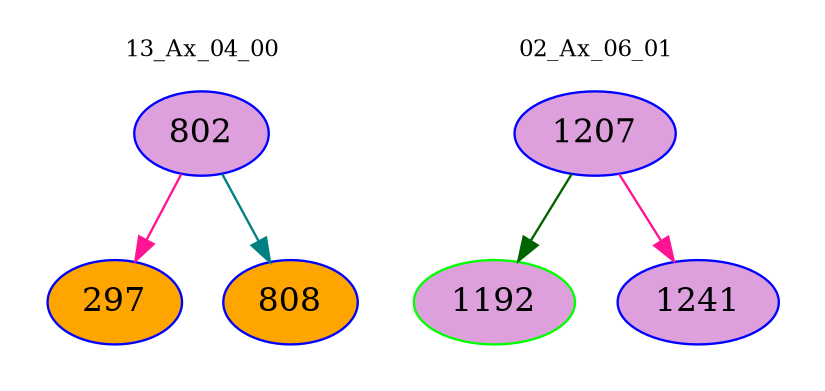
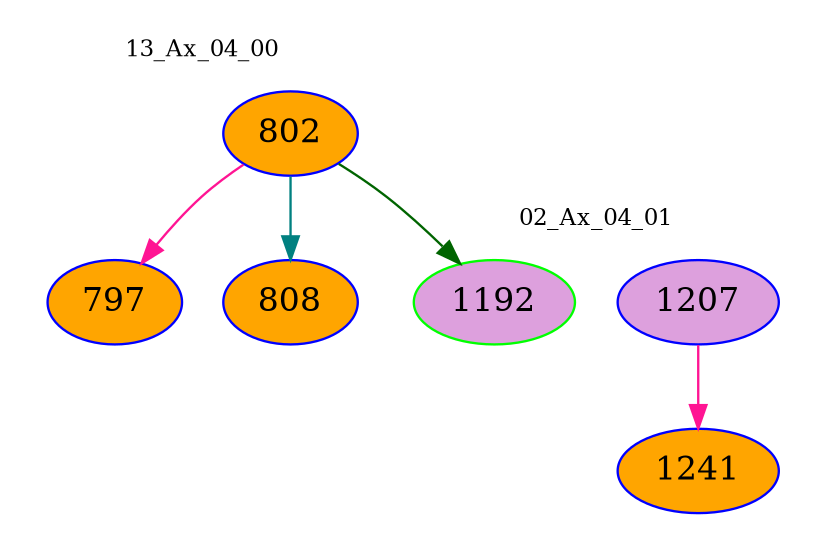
cluster "02_Ax_06_01": label "02_Ax_06_01" -> "02_Ax_04_01"
node "802": fillcolor plum -> orange
edge "1207" -> "1192": now "802" -> "1192"
node "297": label "297" -> "797"
node "1241": fillcolor plum -> orange
